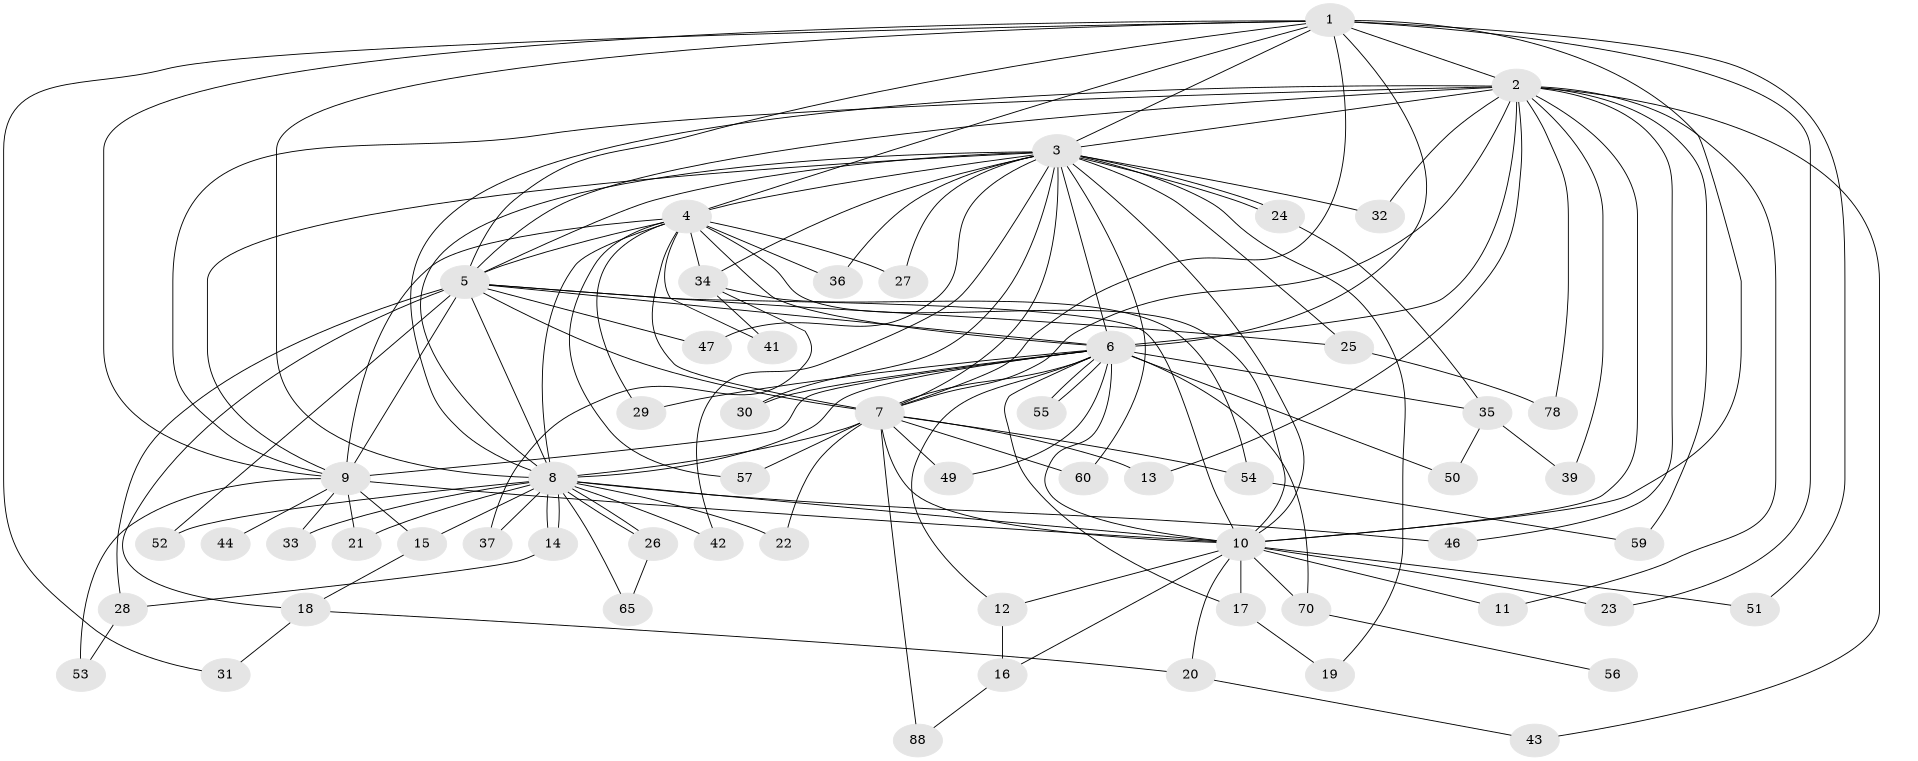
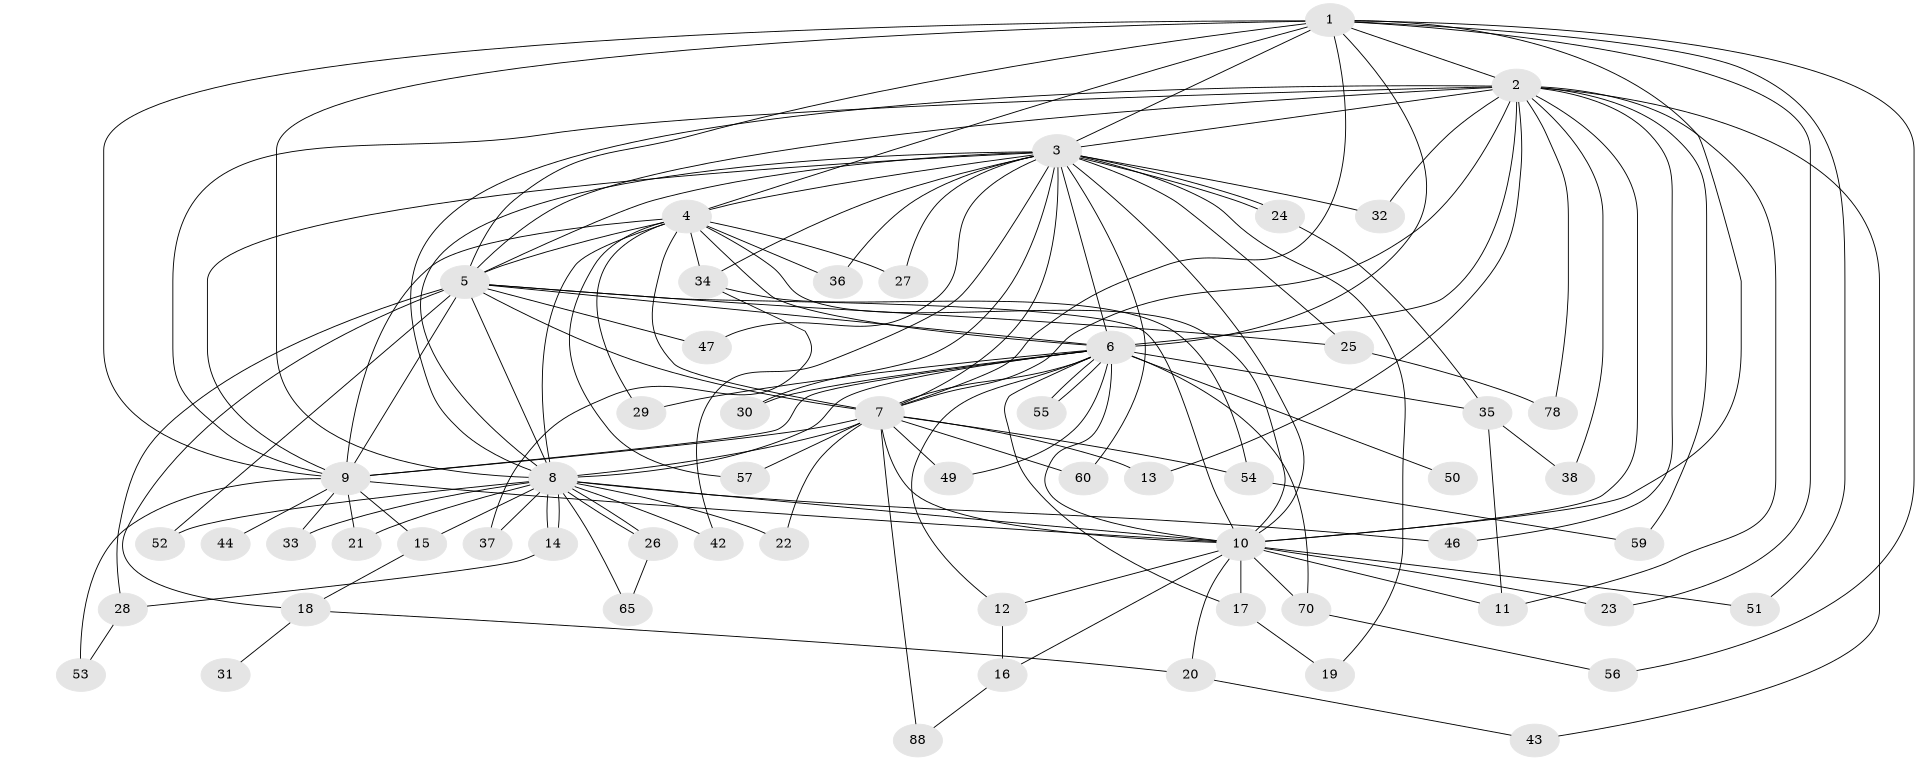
edge "1" -- "31": now "1" -- "56"
node "41": removed
edge "35" -- "50": now "35" -- "11"
edge "7" -- "9": added
node "39": label "39" -> "38"
